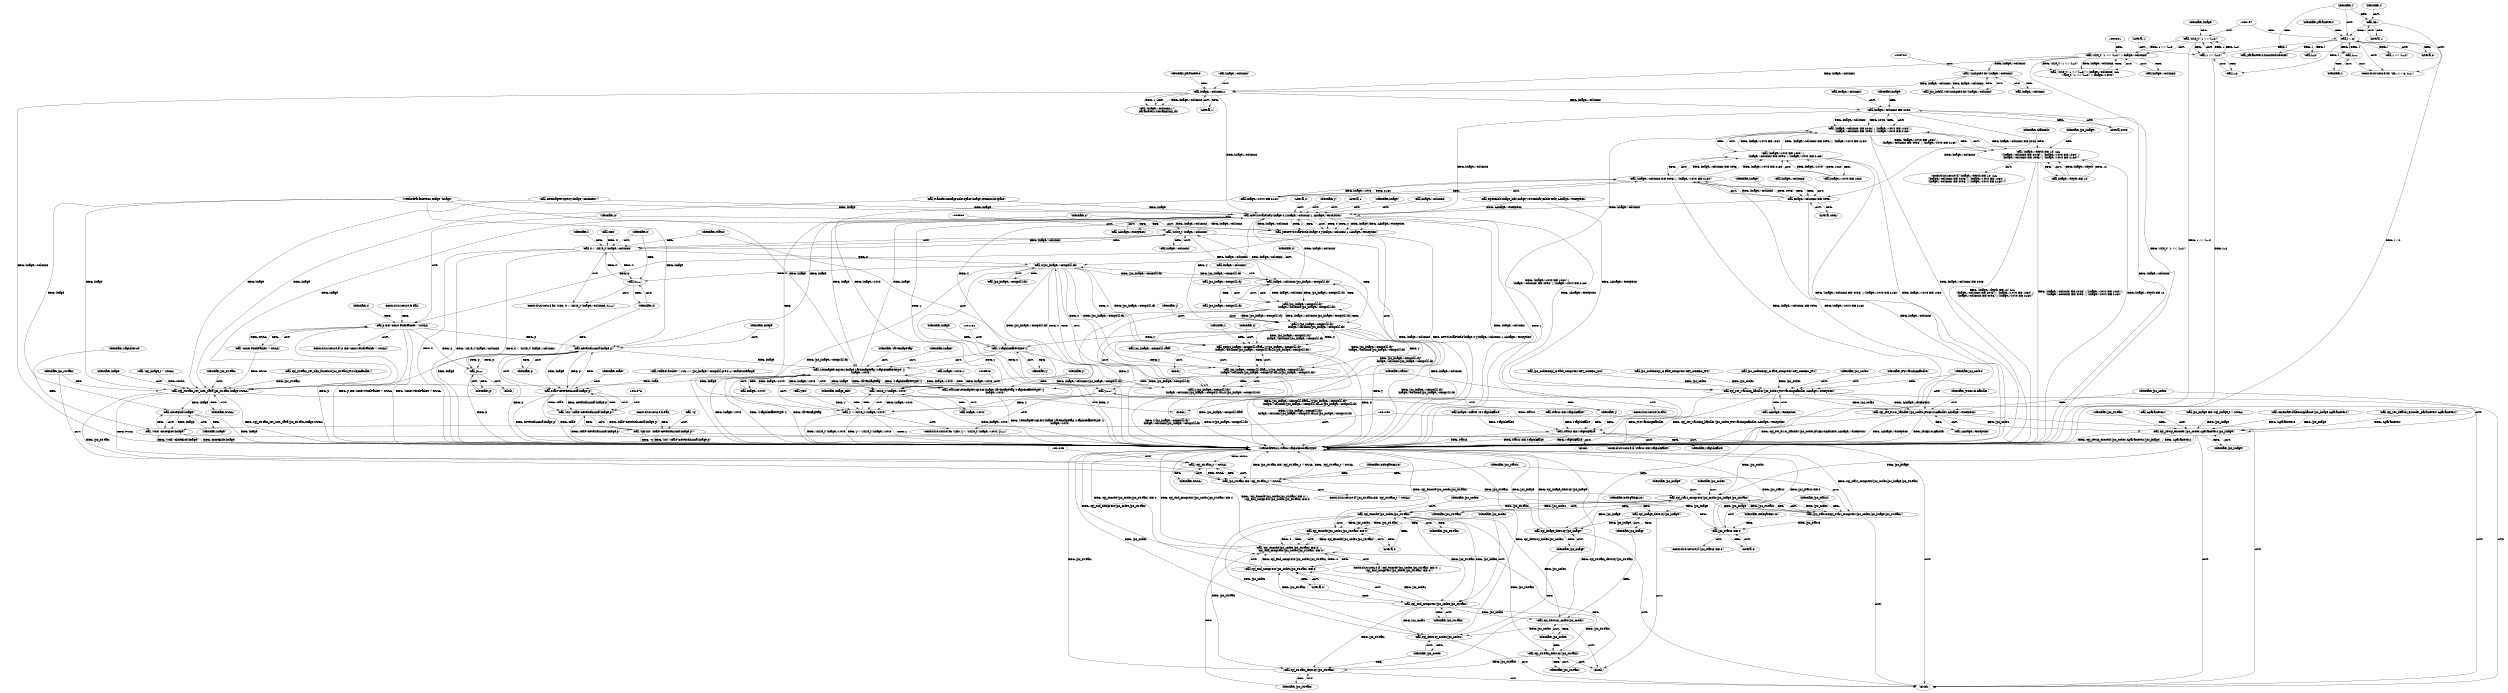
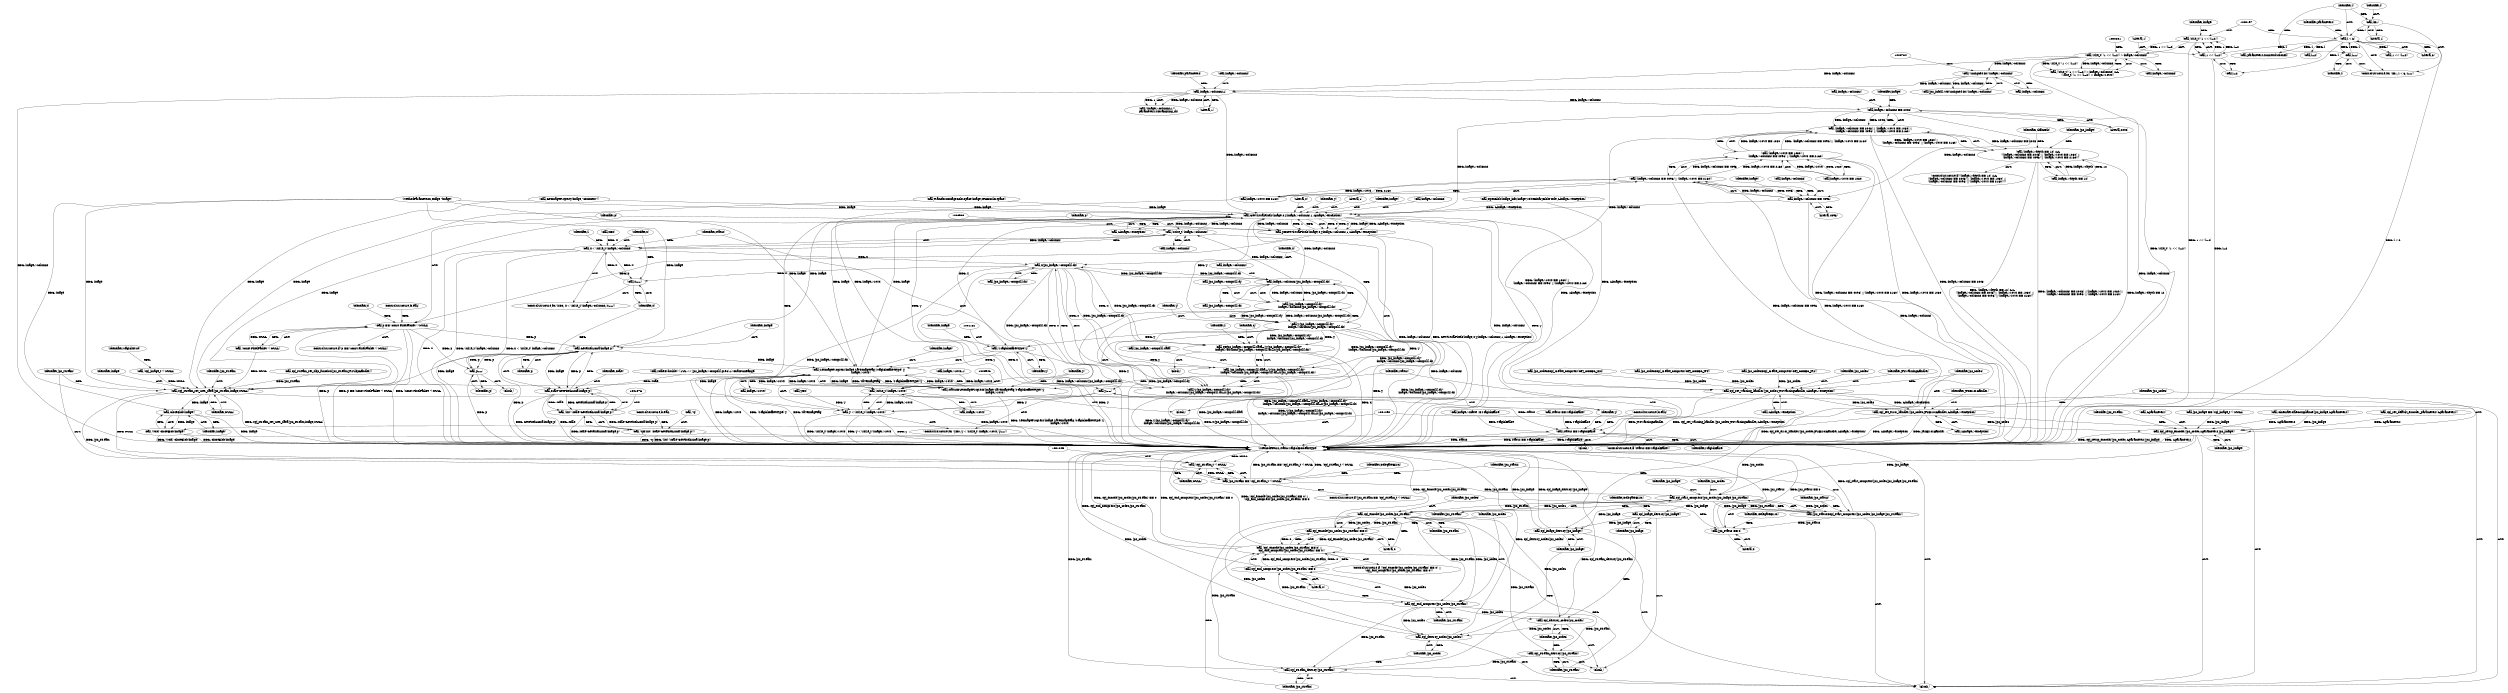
edge "(Call,(ssize_t) image->columns)" -> "(Call,image->columns/jp2_image->comps[i].dx)": removed, label "DDG: image->columns"
node "(Identifier,SaveImageTag)": removed
node "(Identifier,image_info)": removed
edge "(Identifier,MagickTrue)" -> "(Call,(void) CloseBlob(image))": now "(Identifier,MagickTrue)" -> "(Call,(opj_image_t *) NULL)"
node "(ControlStructure,if (jp2_status == 0))": removed
